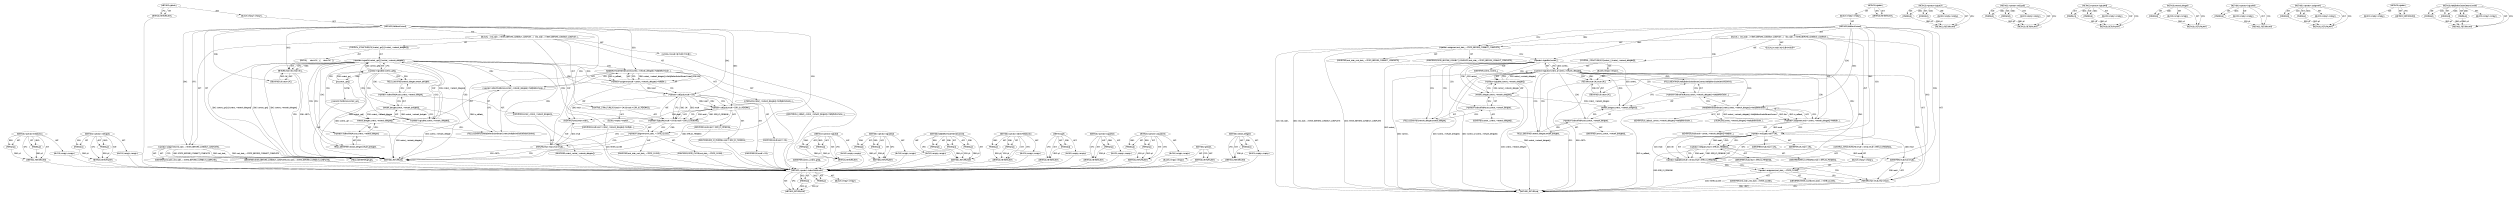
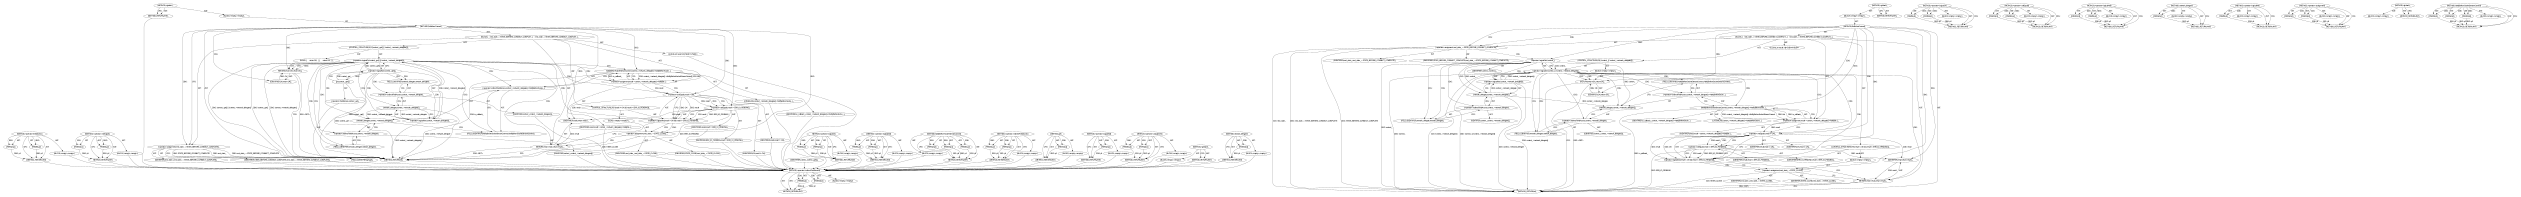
edge "(get,context_.get())" -> "(<operator>.fieldAccess,context_.get)": label "CLOSE: " -> "AST: "
